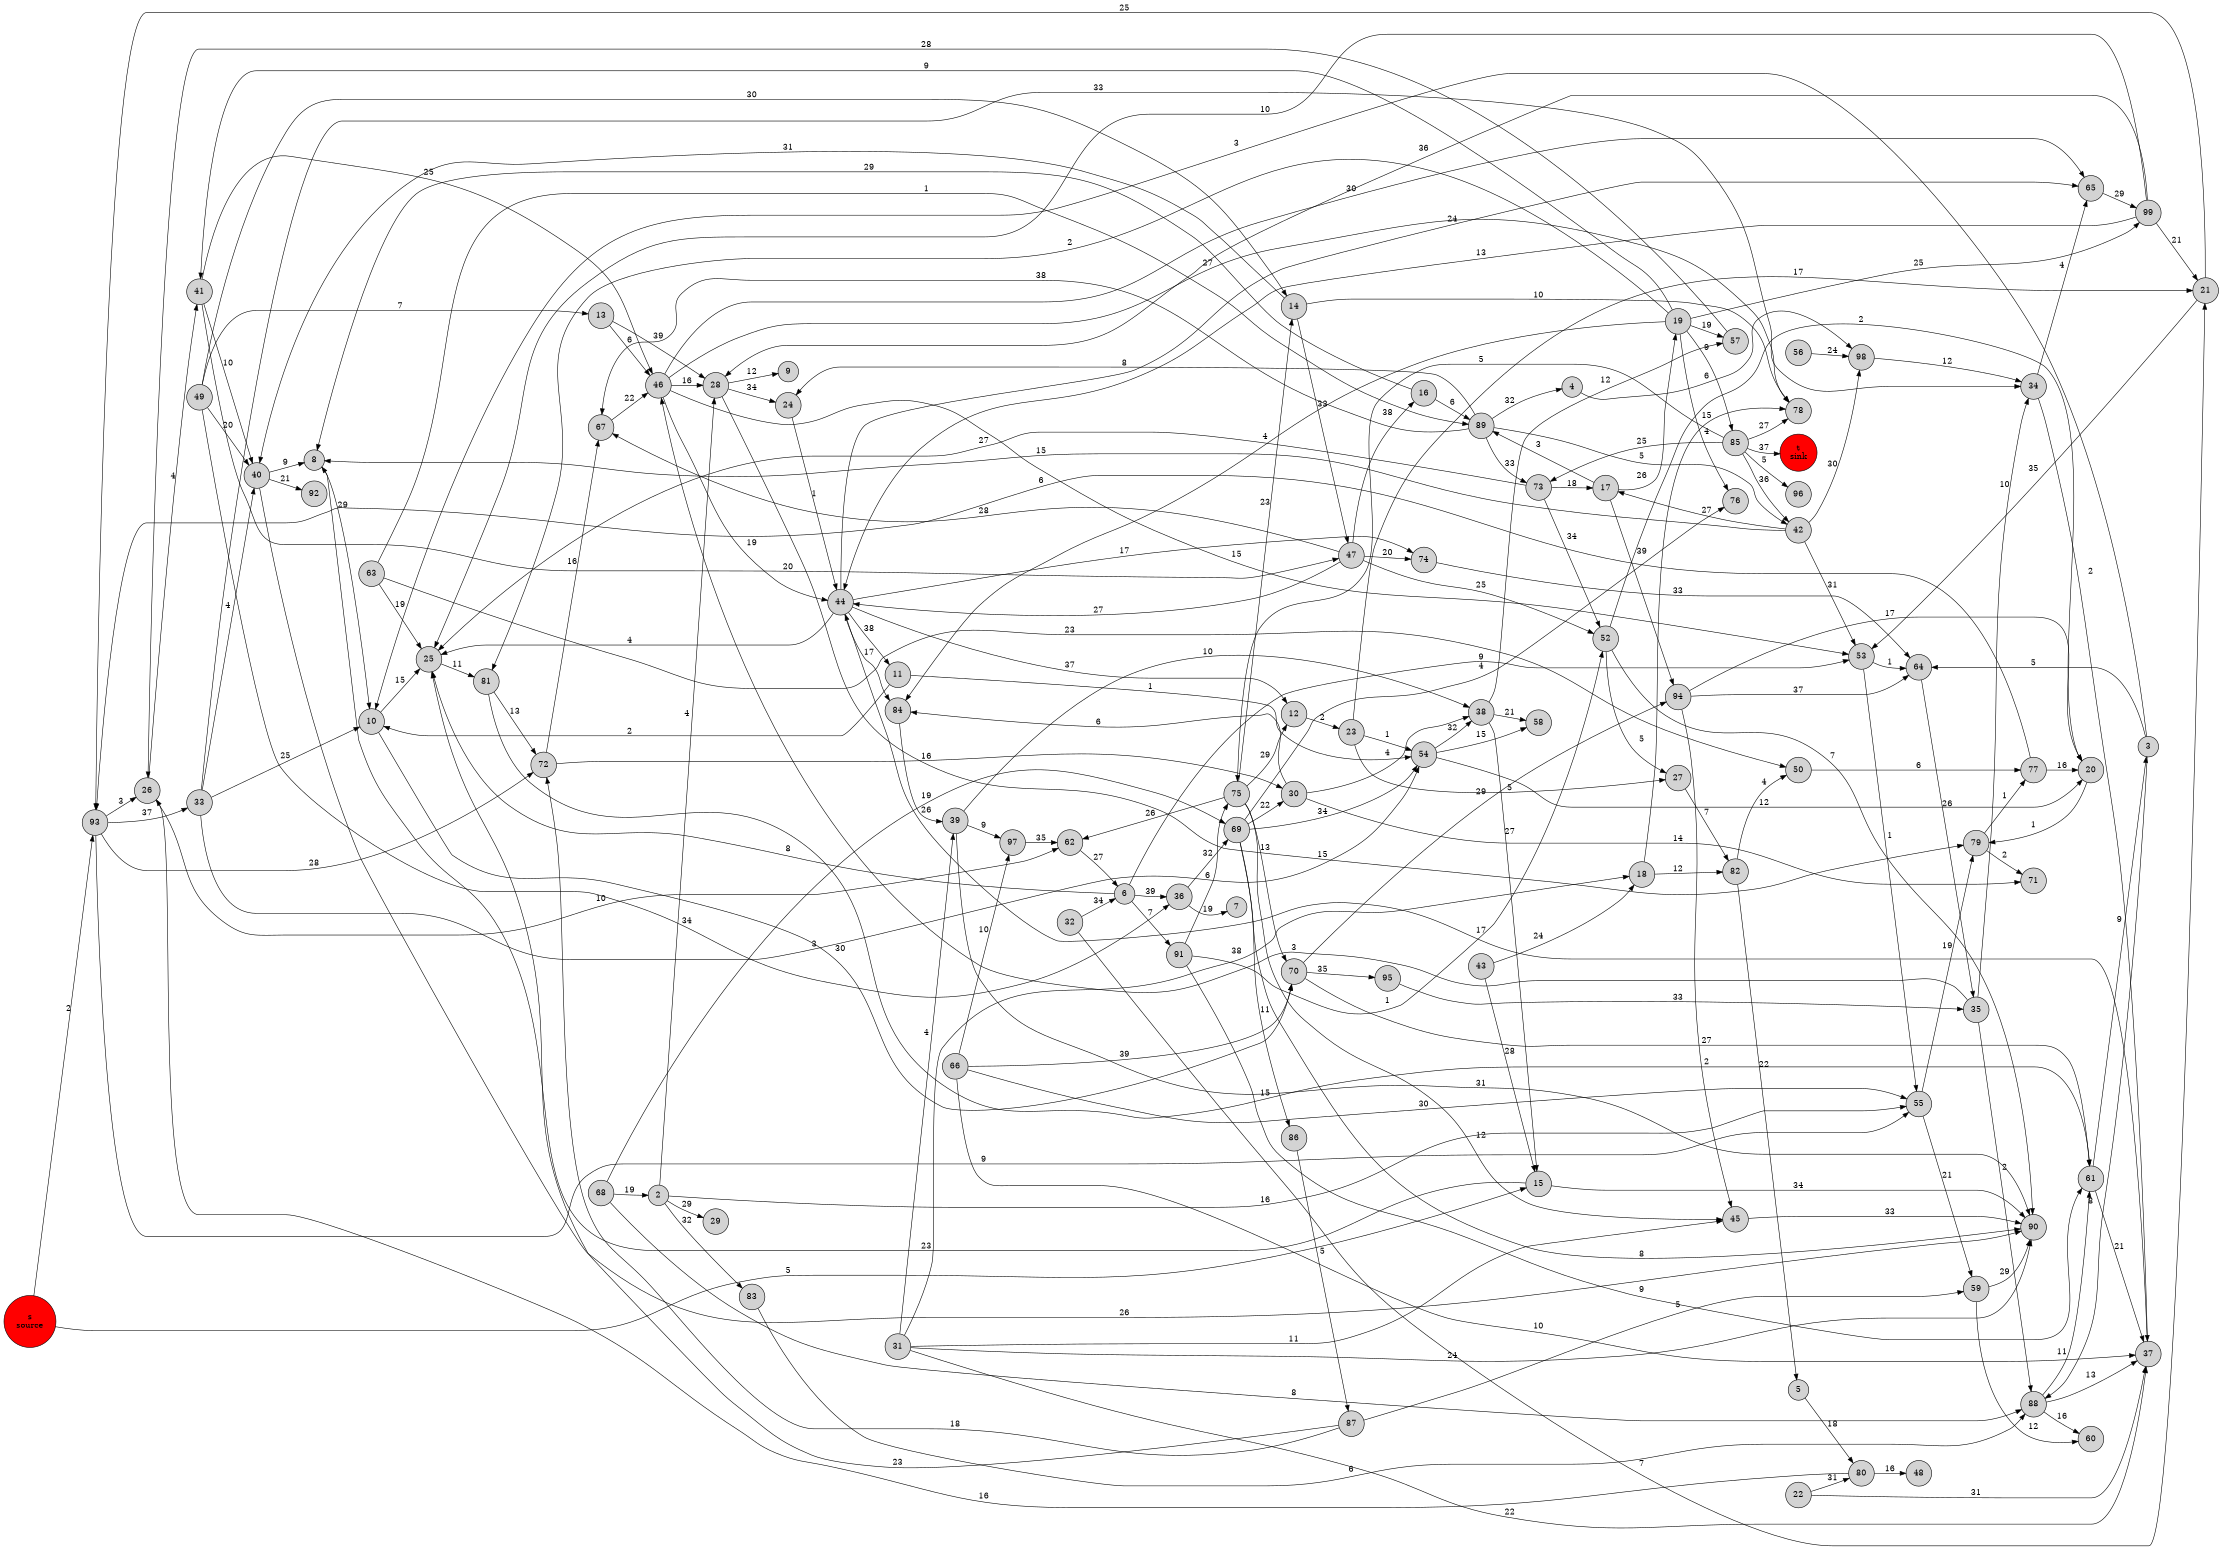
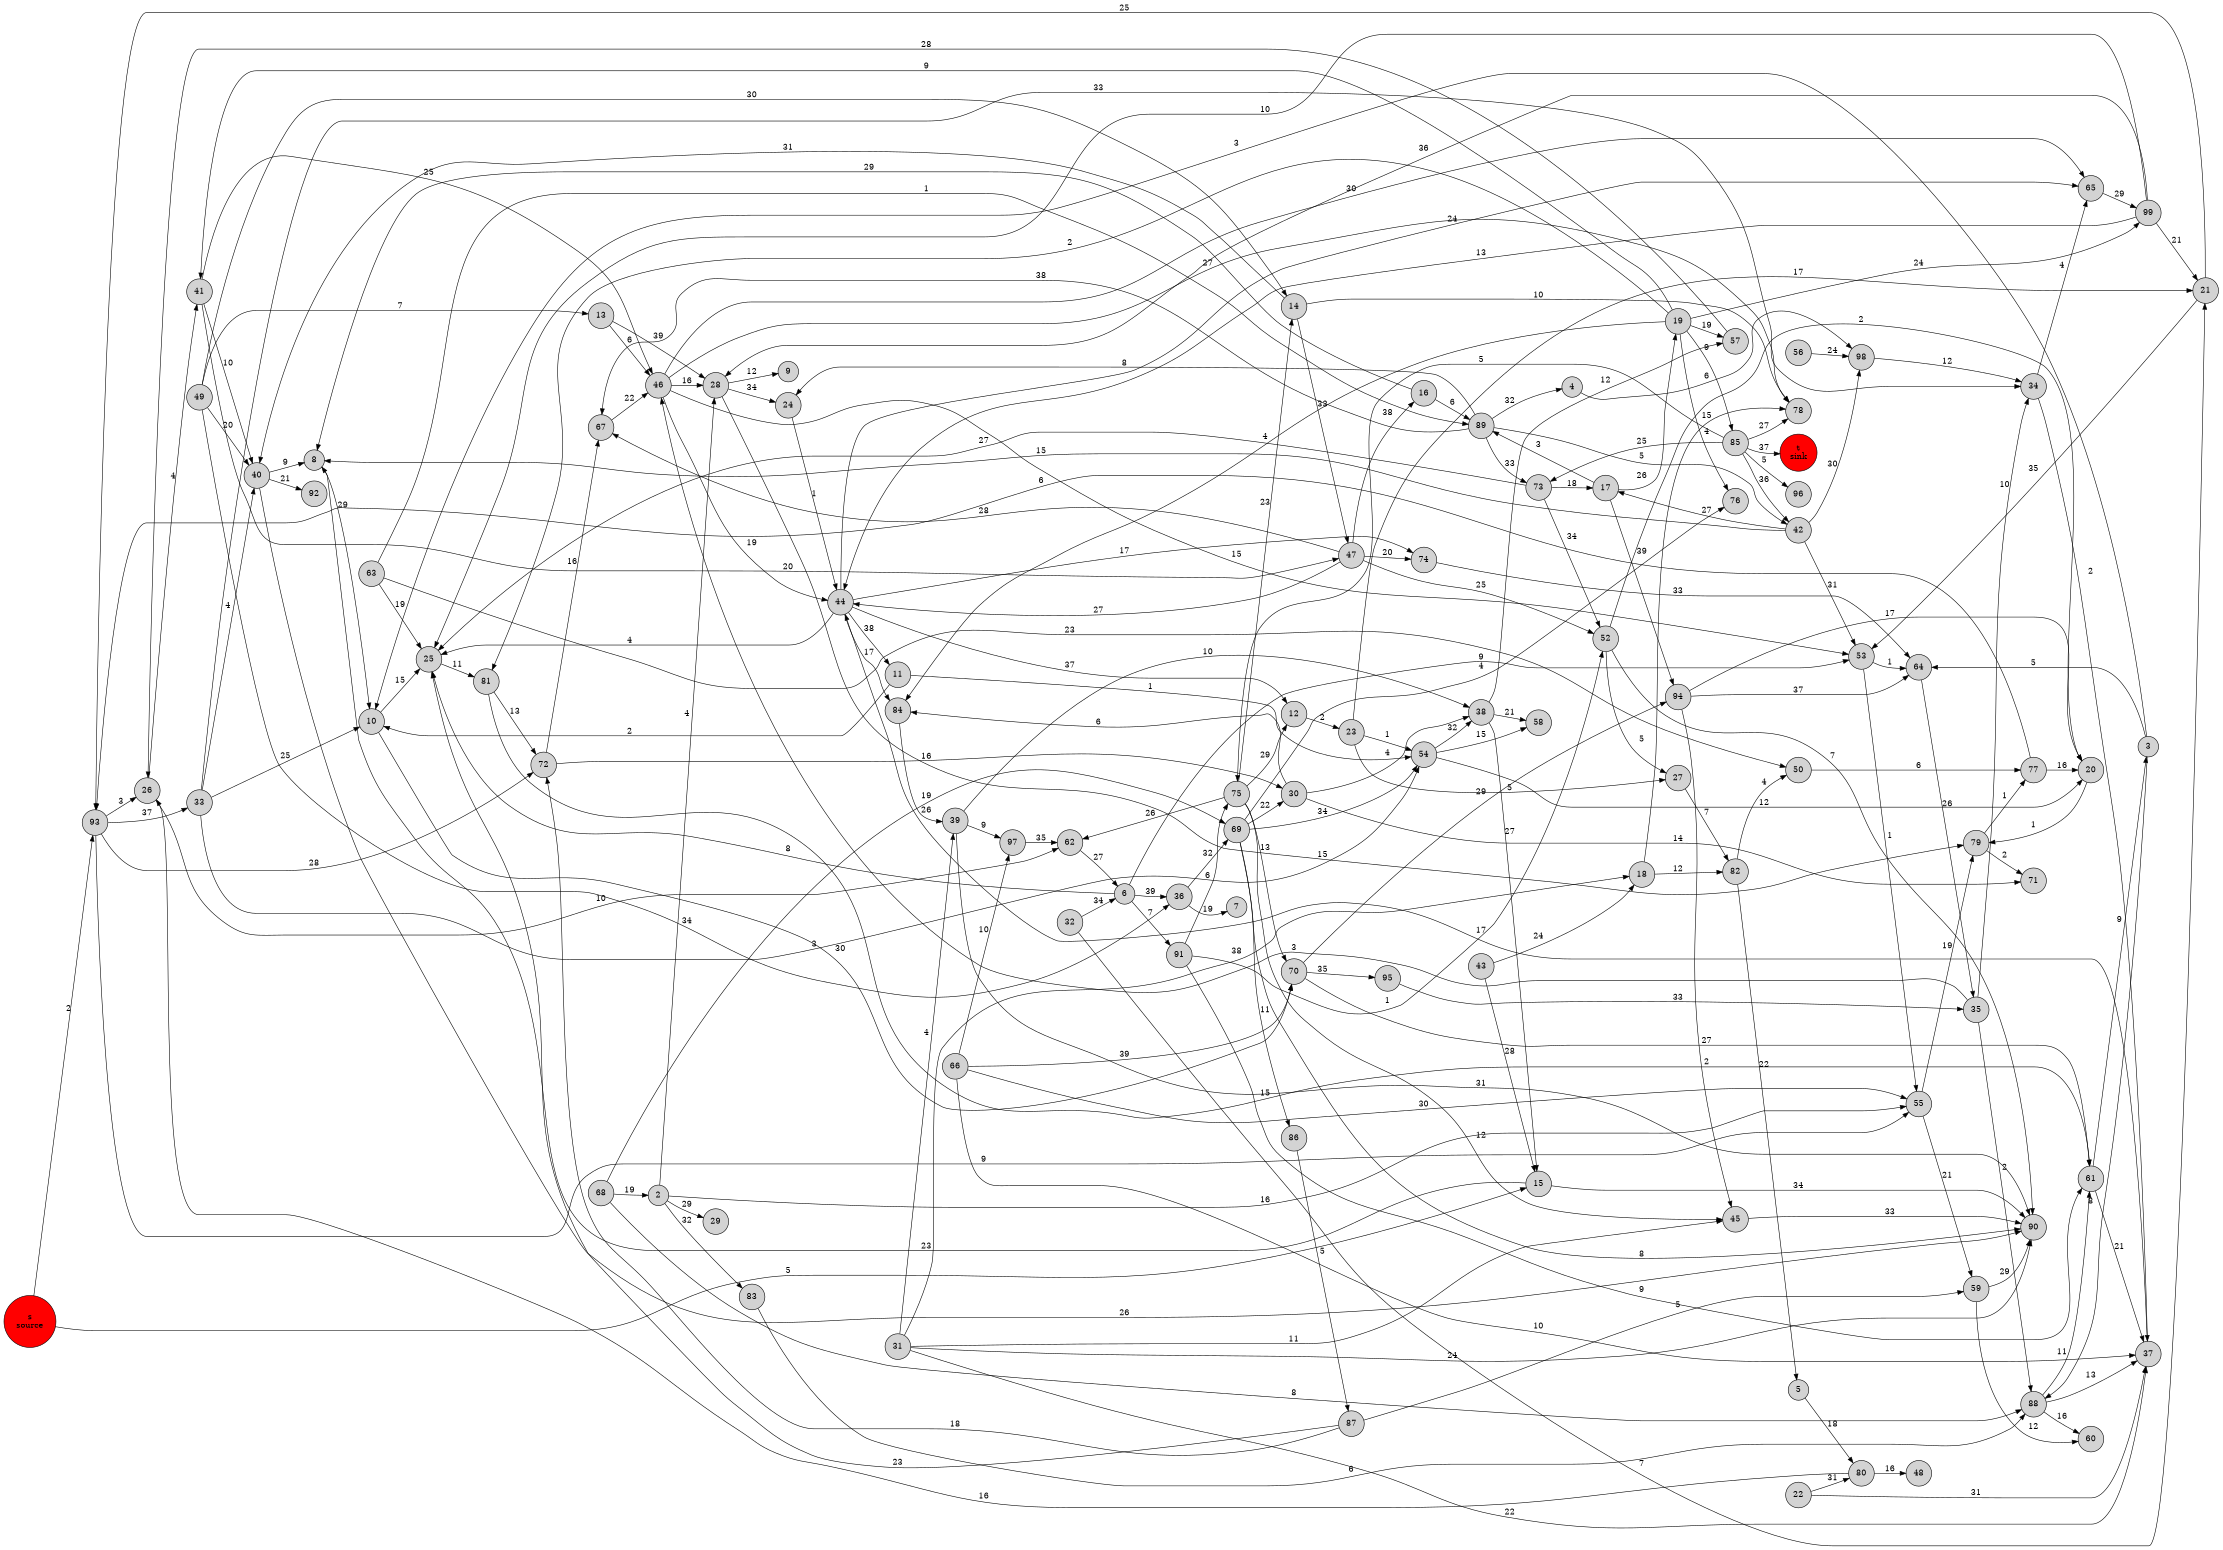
edge "19" -> "99": label "25" -> "24"
